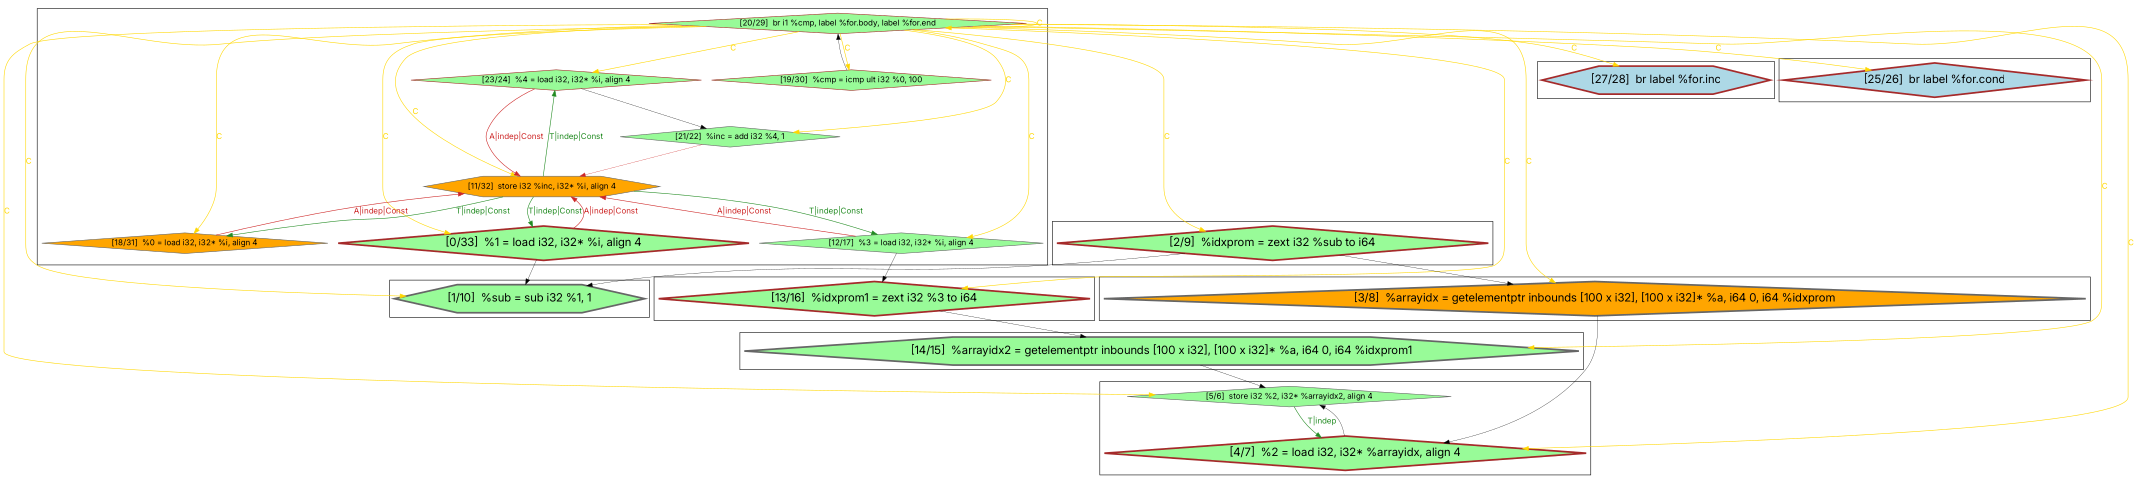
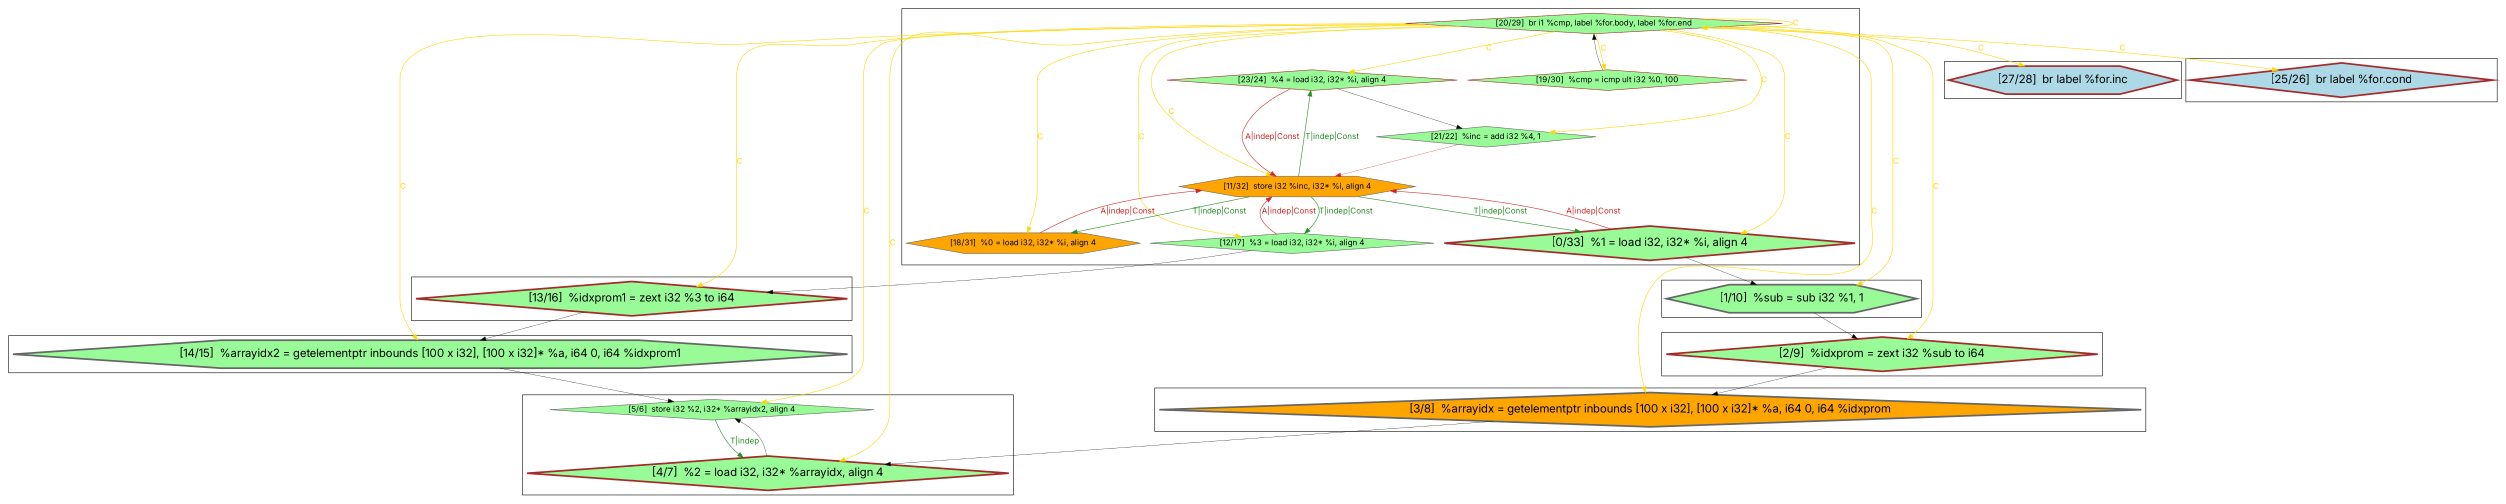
node "[18/31]  %0 = load i32, i32* %i, align 4": shape diamond -> hexagon
edge "[2/9]  %idxprom = zext i32 %sub to i64" -> "[1/10]  %sub = sub i32 %1, 1": reversed
